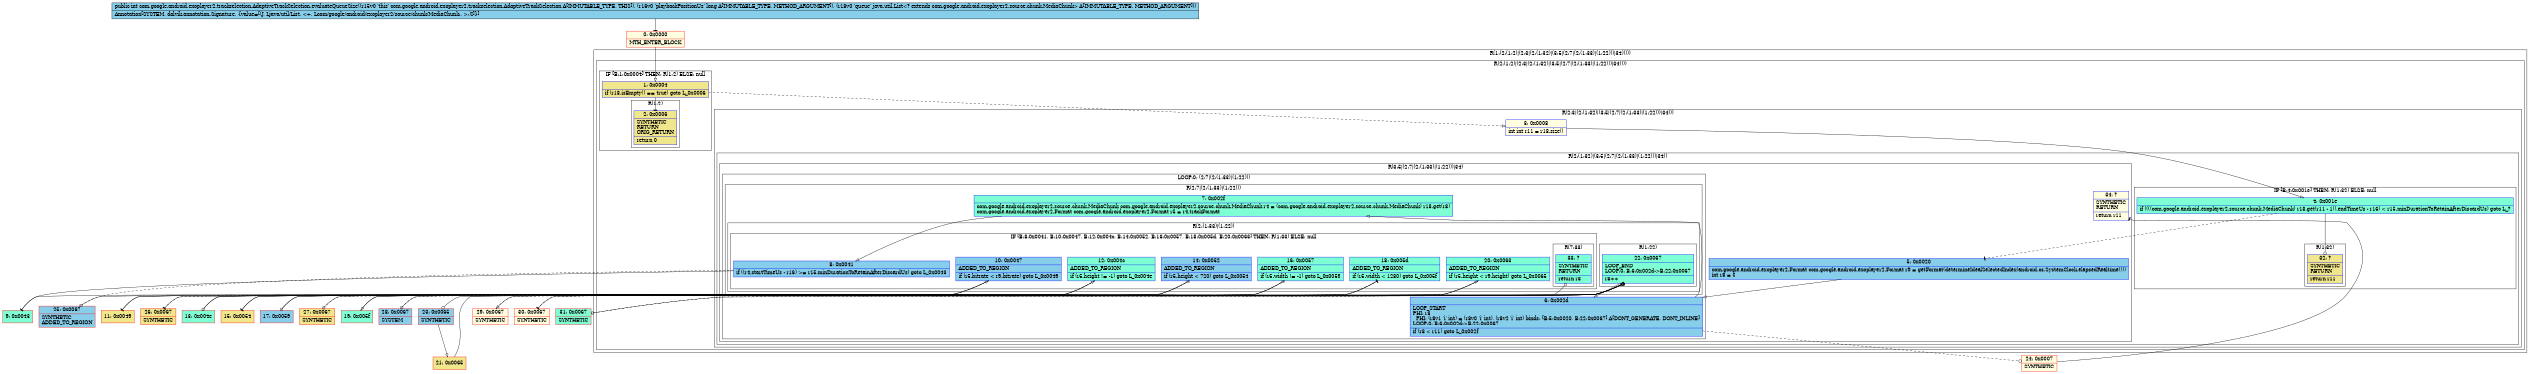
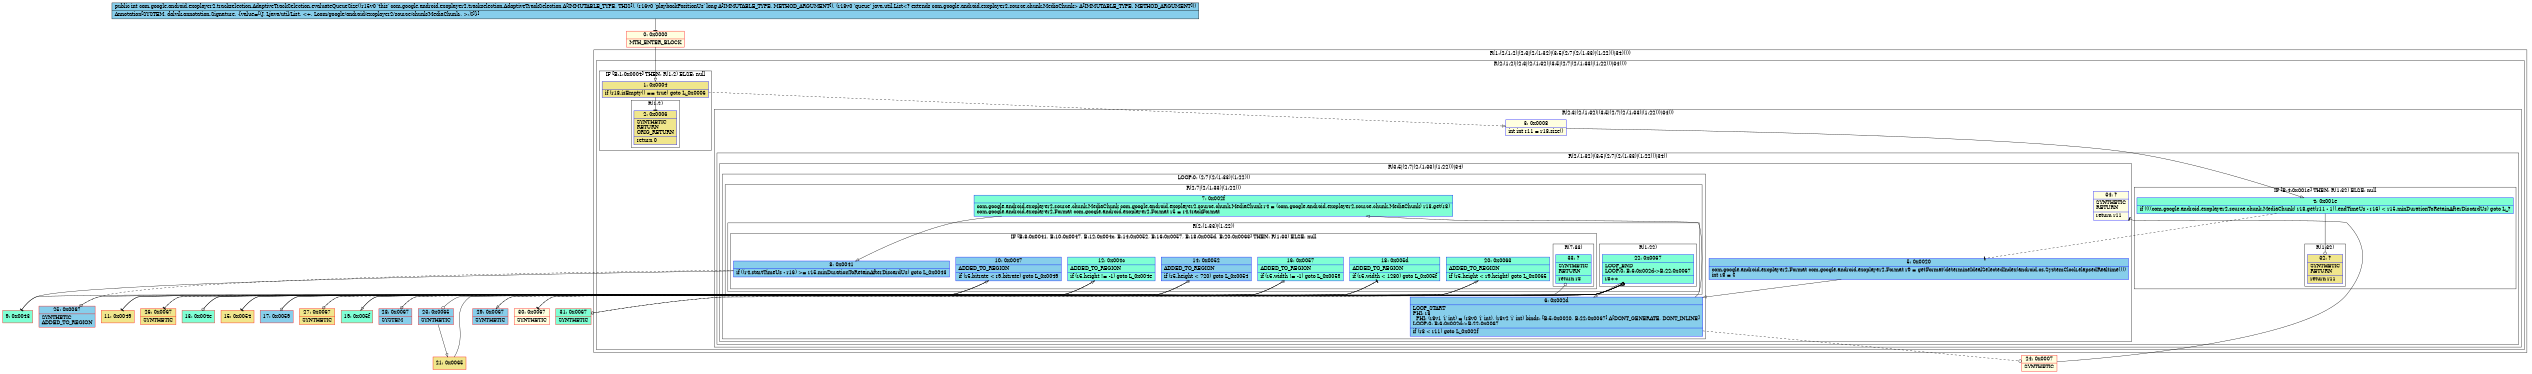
node "29: 0x0067": fillcolor lightyellow -> skyblue
